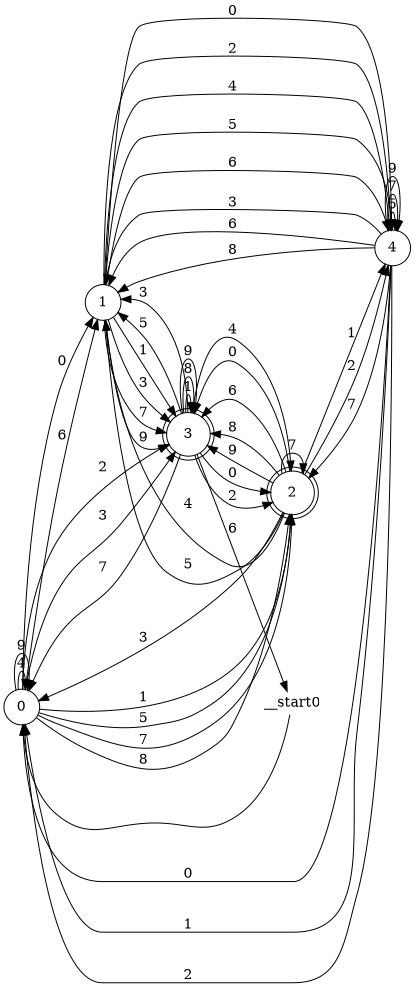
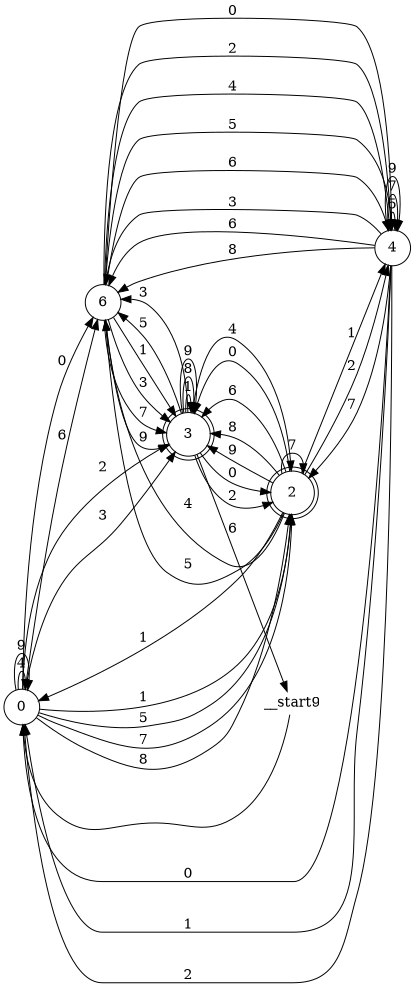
node "1": label "1" -> "6"
edge "3" -> "0": removed, label "7"
edge "2" -> "0": label "3" -> "1"
node "__start0": label "__start0" -> "__start9"
